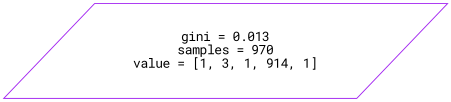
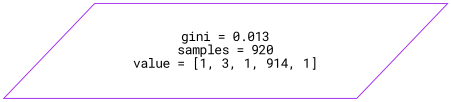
node "gini = 0.013 samples = 970 value = [1, 3, 1, 914, 1]": label "gini = 0.013 samples = 970 value = [1, 3, 1, 914, 1]" -> "gini = 0.013 samples = 920 value = [1, 3, 1, 914, 1]"
